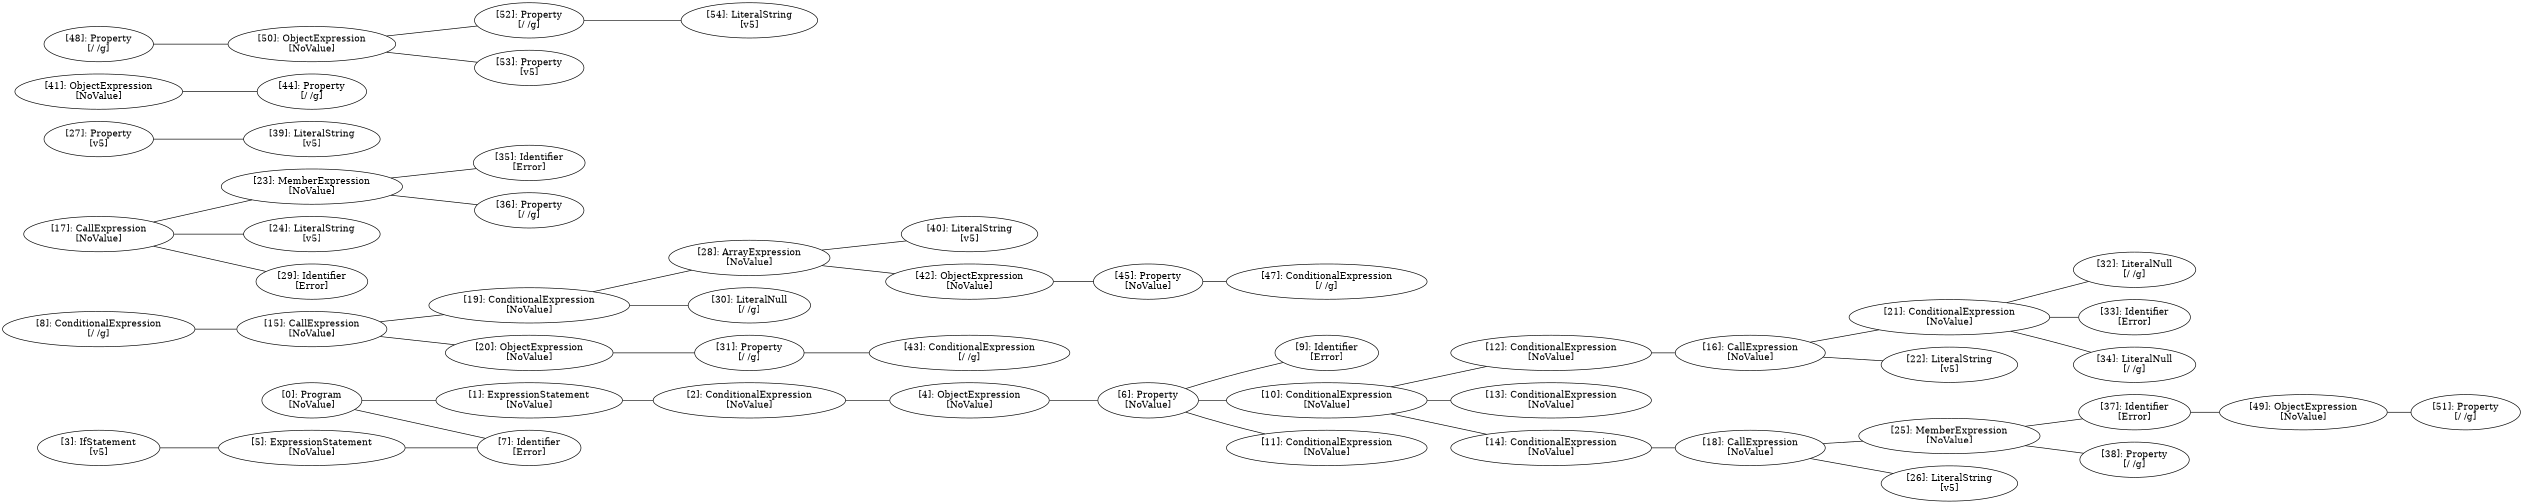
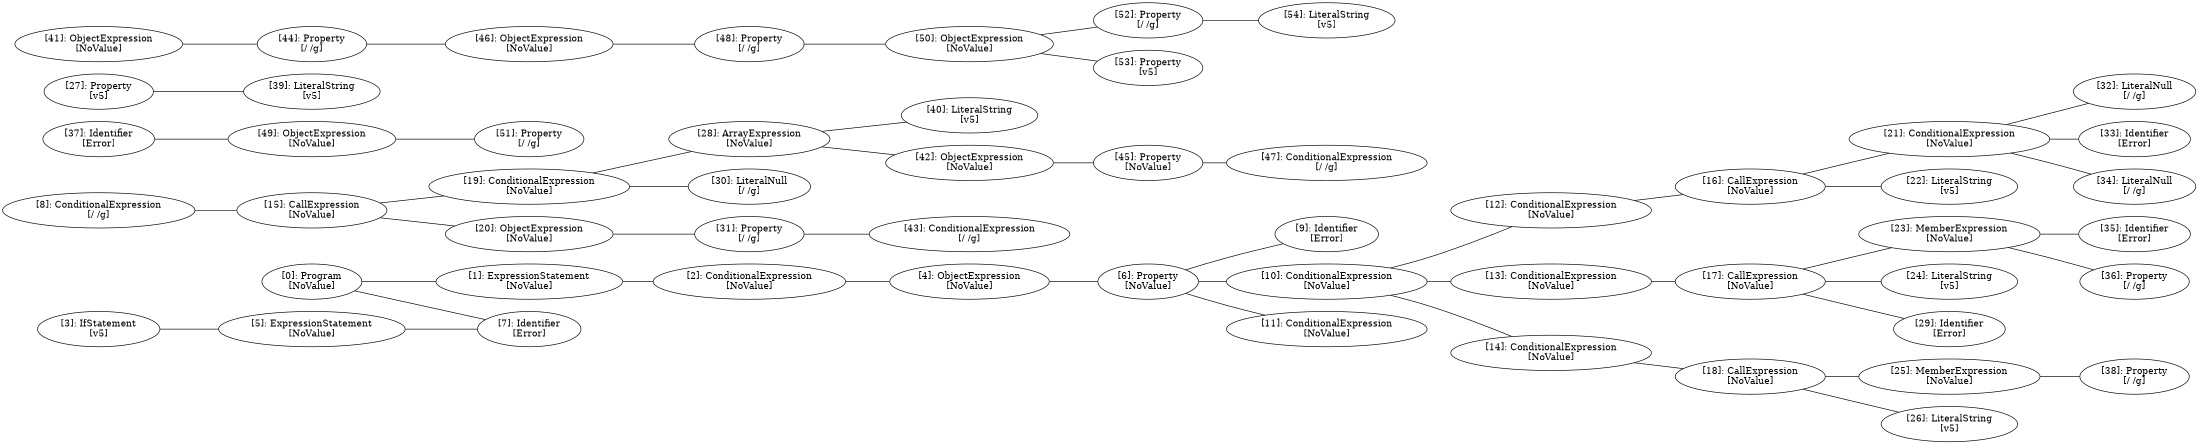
node "[46]: ObjectExpression [NoValue]": added
edge "[13]: ConditionalExpression [NoValue]" -- "[17]: CallExpression [NoValue]": added
edge "[37]: Identifier [Error]" -- "[25]: MemberExpression [NoValue]": removed
